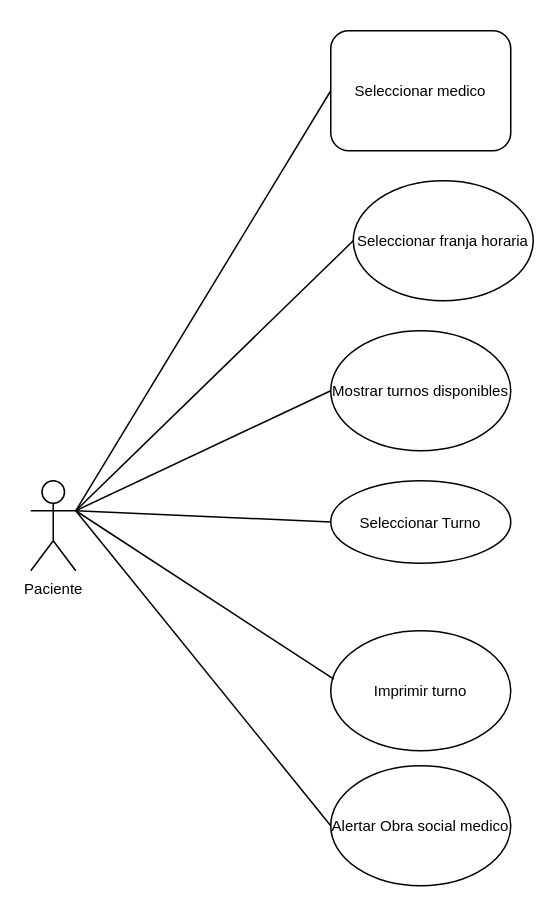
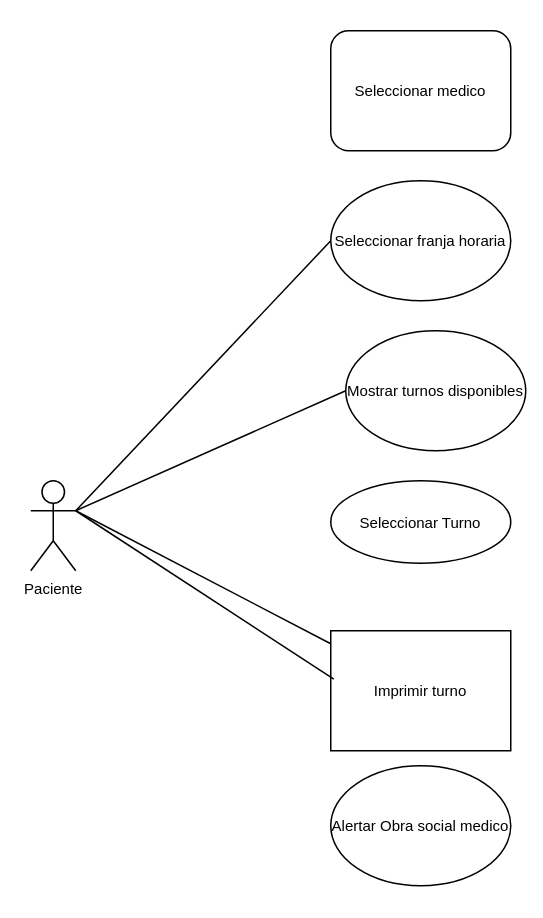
node "Seleccionar franja horaria": moved (443, 241) -> (421, 241)
edge "Seleccionar medico" -- "Paciente": now "Imprimir turno" -- "Paciente"
node "Mostrar turnos disponibles": moved (421, 391) -> (436, 391)
edge "Seleccionar Turno" -- "Paciente": removed
edge "Paciente" -- "Alertar Obra social medico": removed
node "Imprimir turno": shape ellipse -> rectangle
